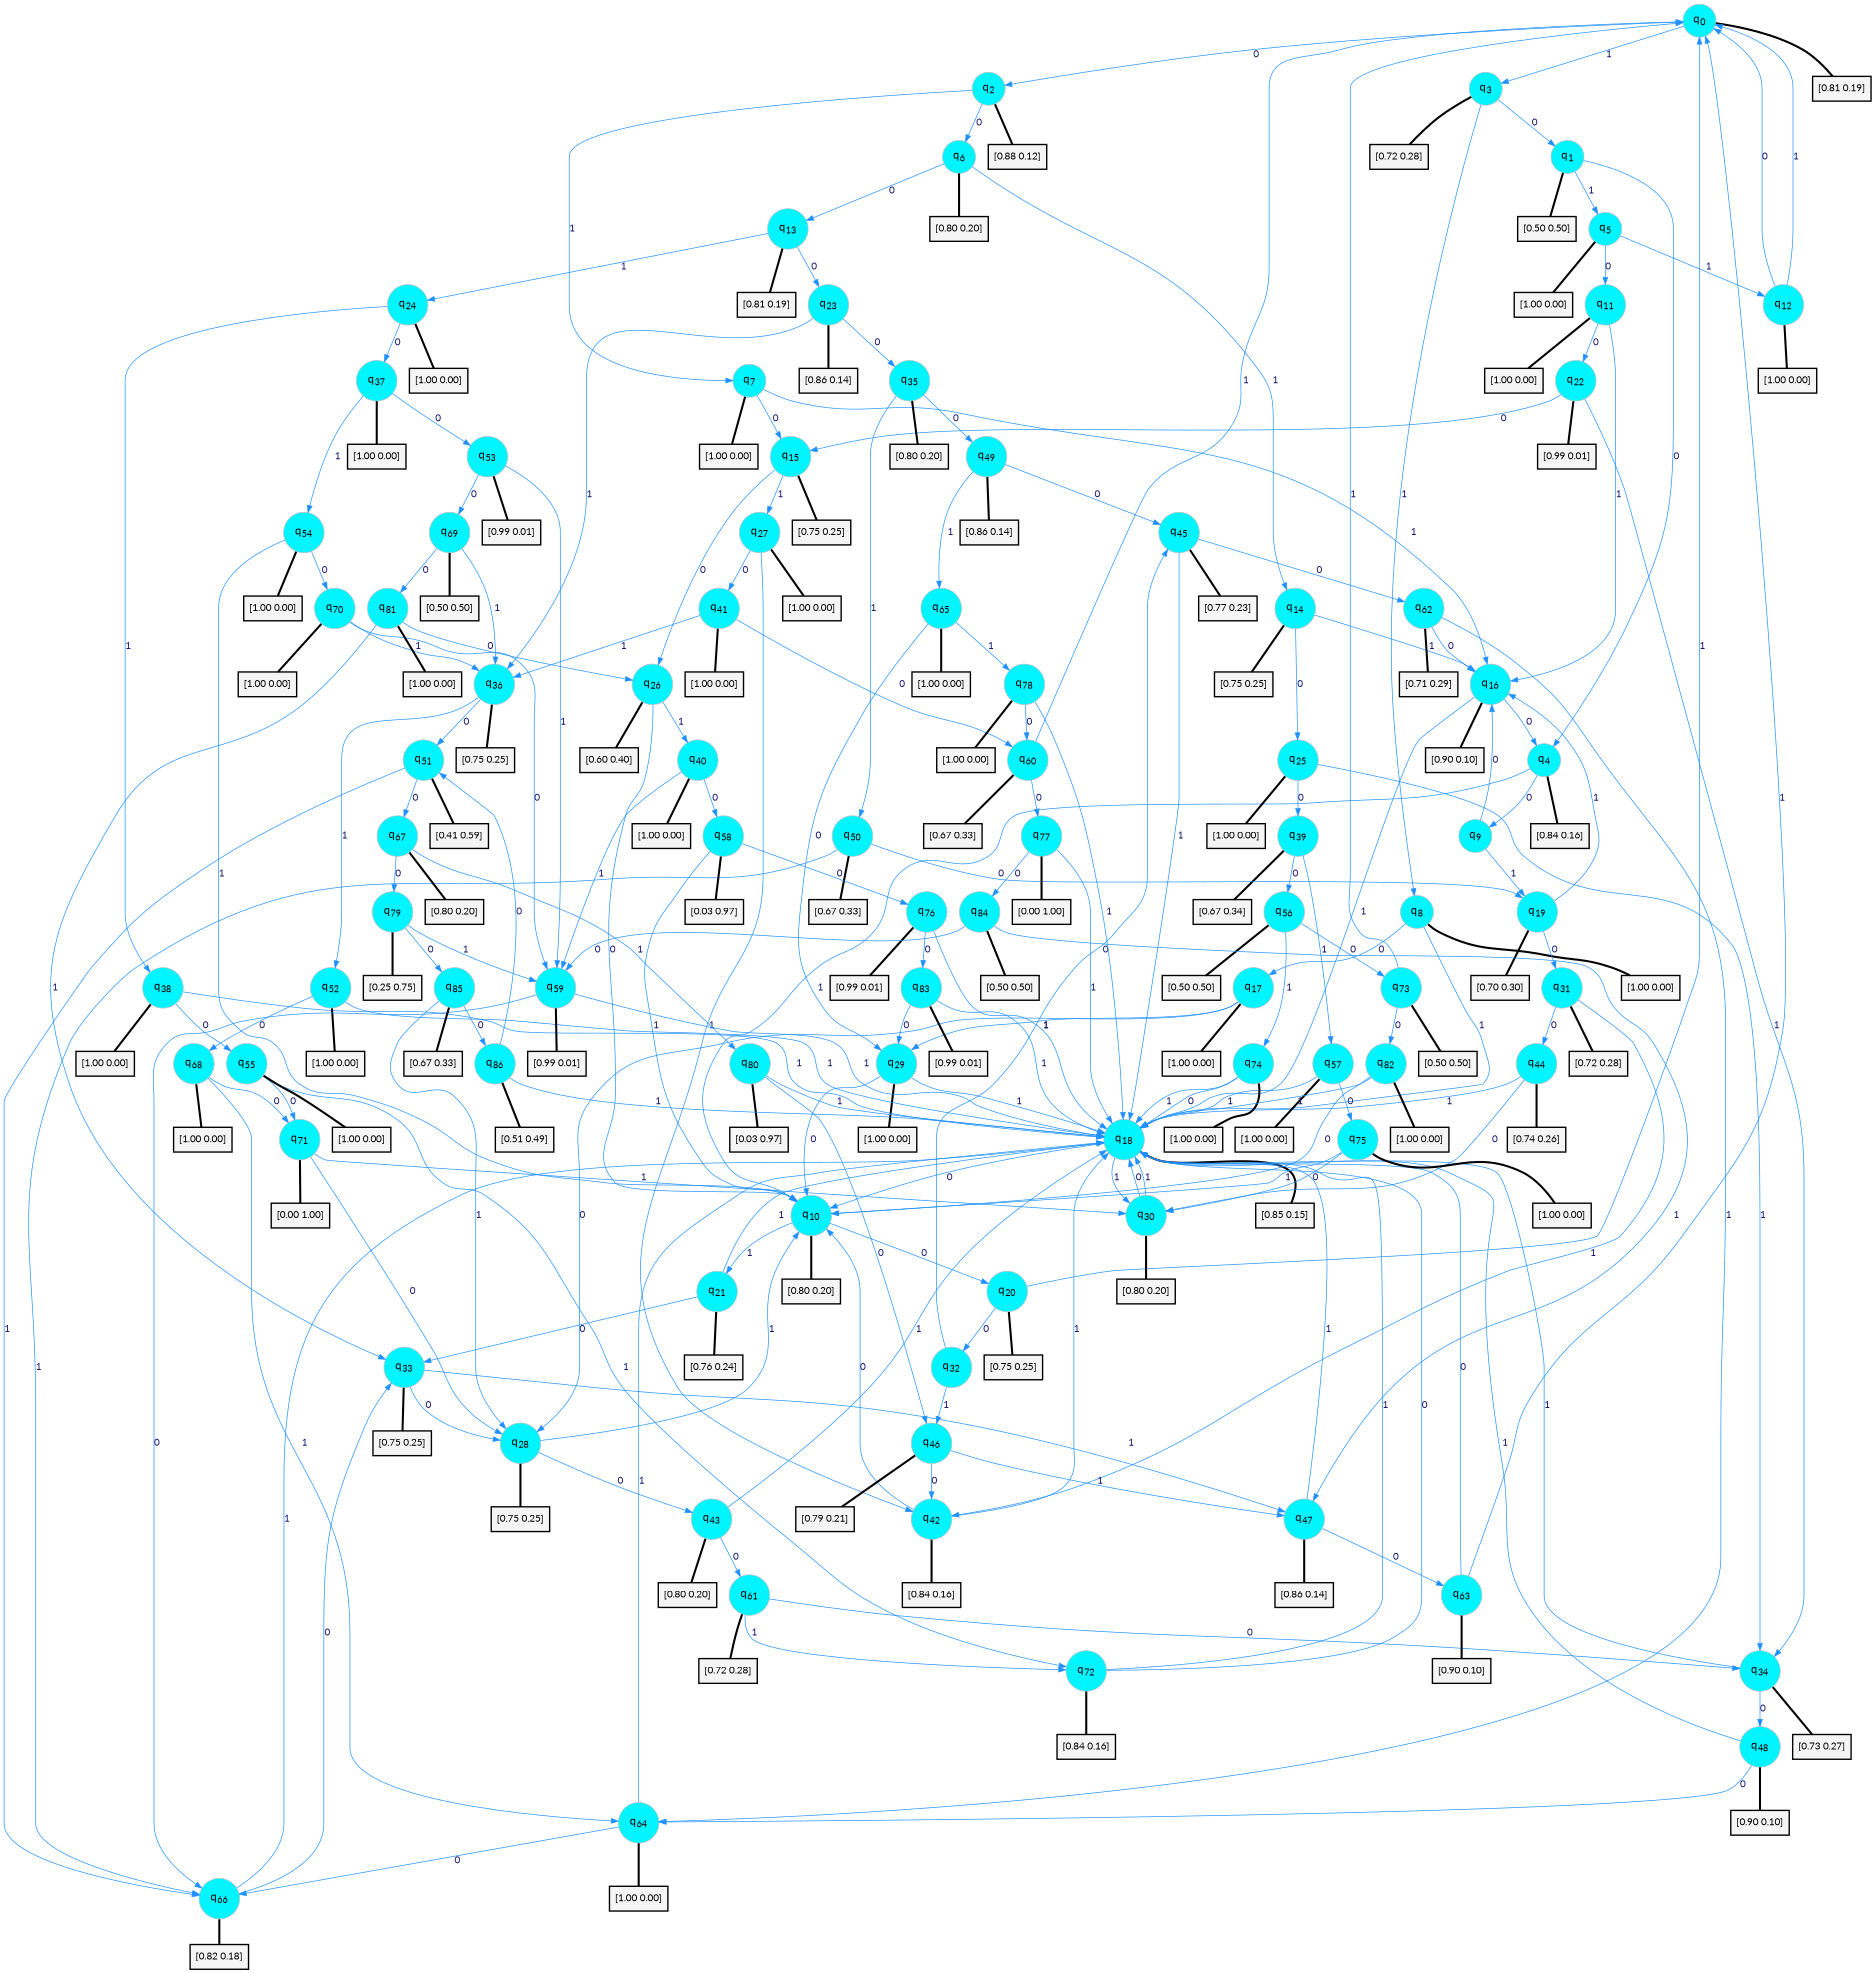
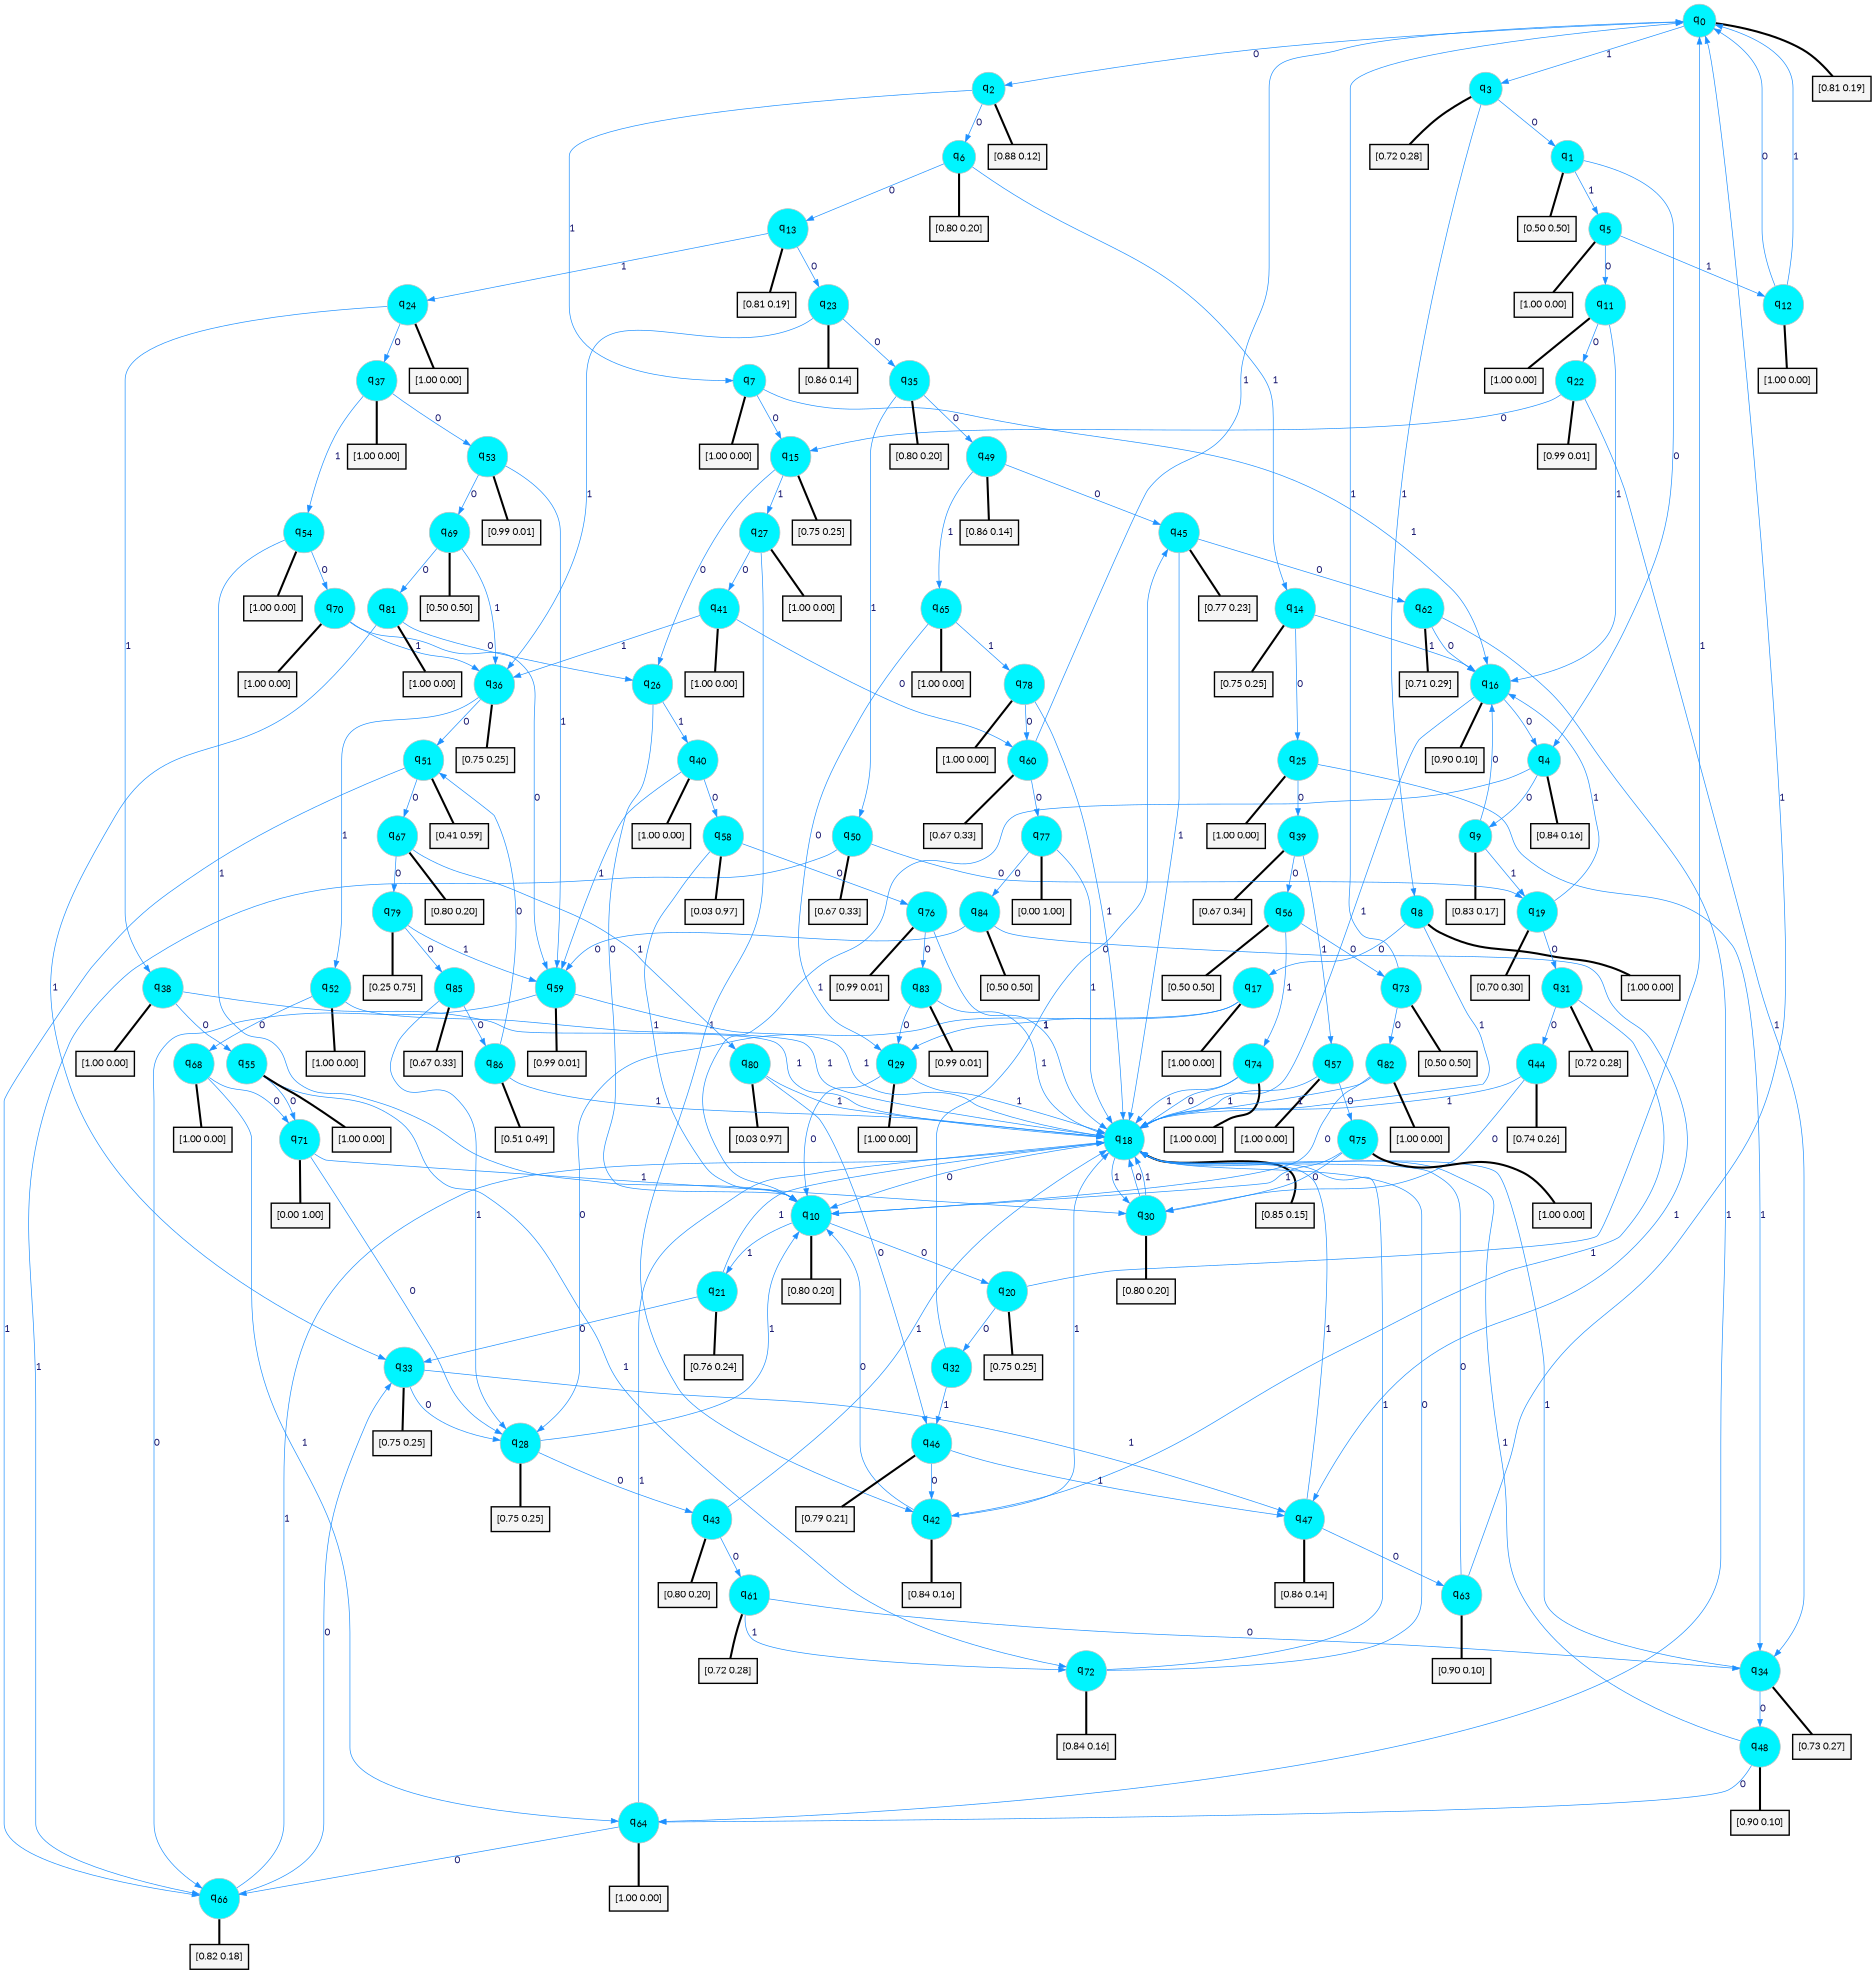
node "[0.60 0.40]": removed
node "[0.83 0.17]": added
